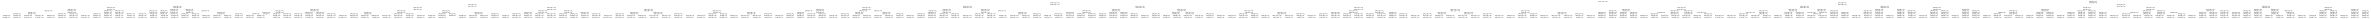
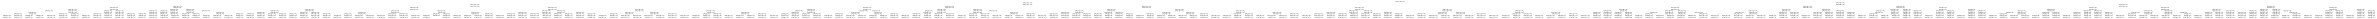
node "(ind=8, catPorCub=[3, 4], prepR=[5, 2, 5, 10, 10], acumV=-4)": added
